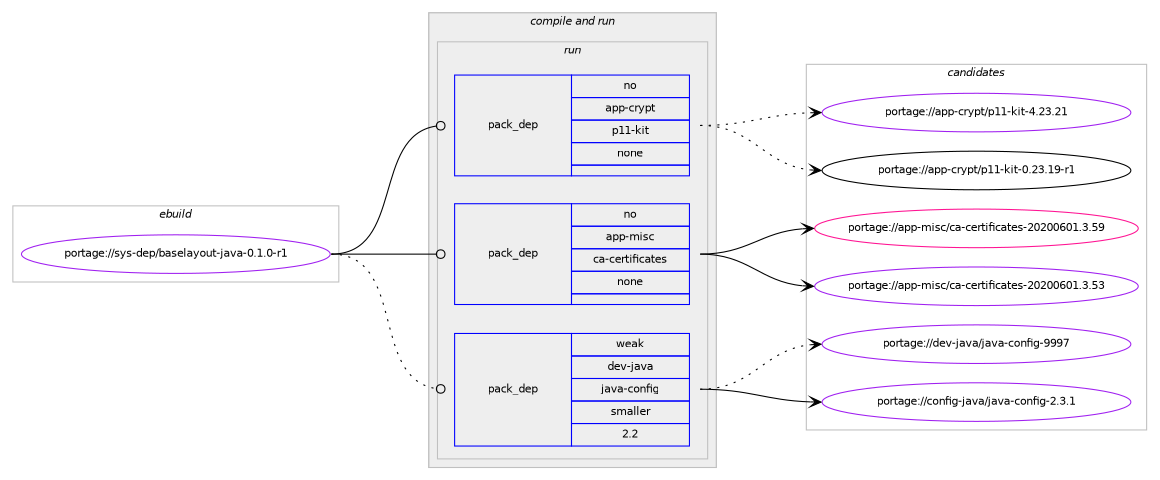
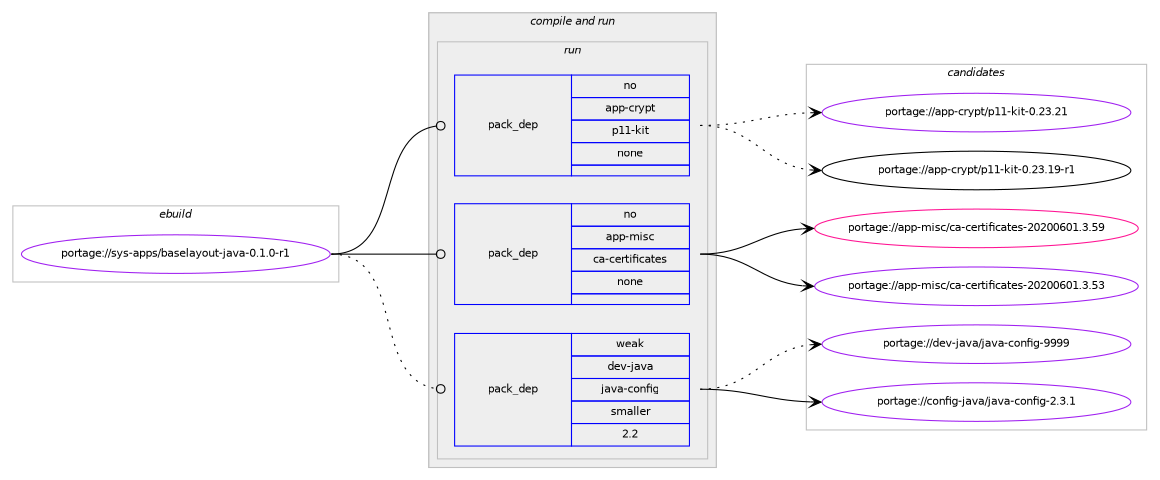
node "portage://app-crypt/p11-kit-4.23.21": label "portage://app-crypt/p11-kit-4.23.21" -> "portage://app-crypt/p11-kit-0.23.21"
node "portage://sys-dep/baselayout-java-0.1.0-r1": label "portage://sys-dep/baselayout-java-0.1.0-r1" -> "portage://sys-apps/baselayout-java-0.1.0-r1"
node "portage://dev-java/java-config-9997": label "portage://dev-java/java-config-9997" -> "portage://dev-java/java-config-9999"
